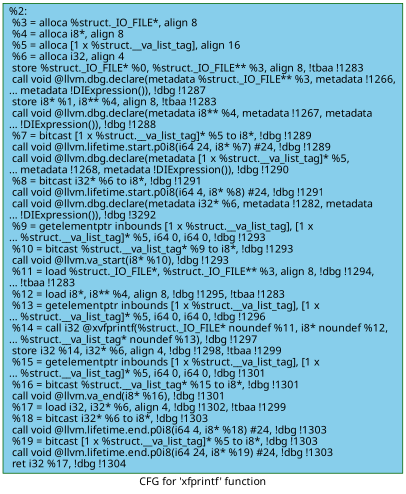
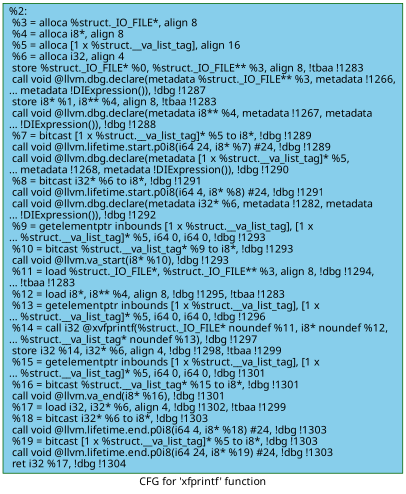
node "%2:": text "... !DIExpression()), !dbg !3292" -> "... !DIExpression()), !dbg !1292"
